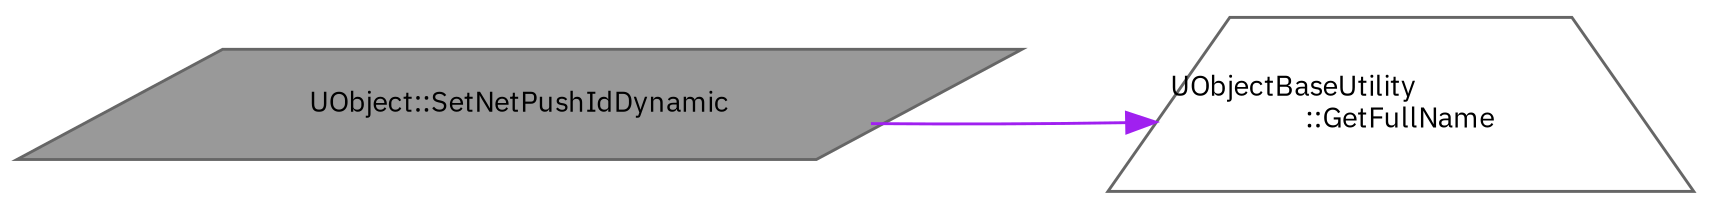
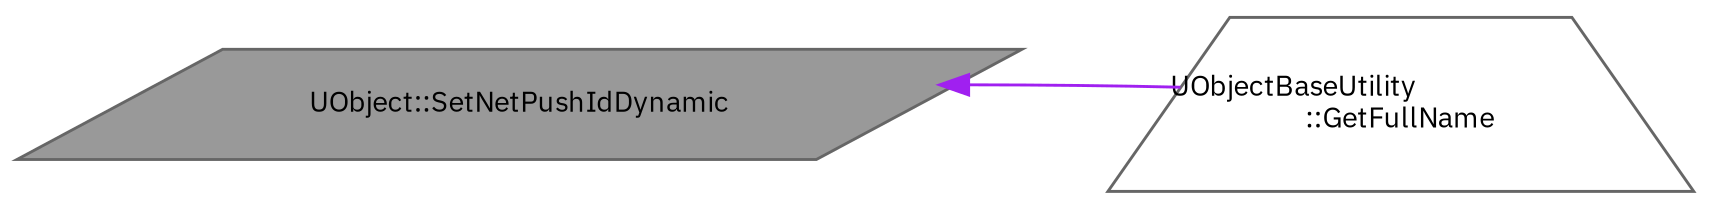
edge "UObject::SetNetPushIdDynamic" -> "UObjectBaseUtility ::GetFullName": reversed
